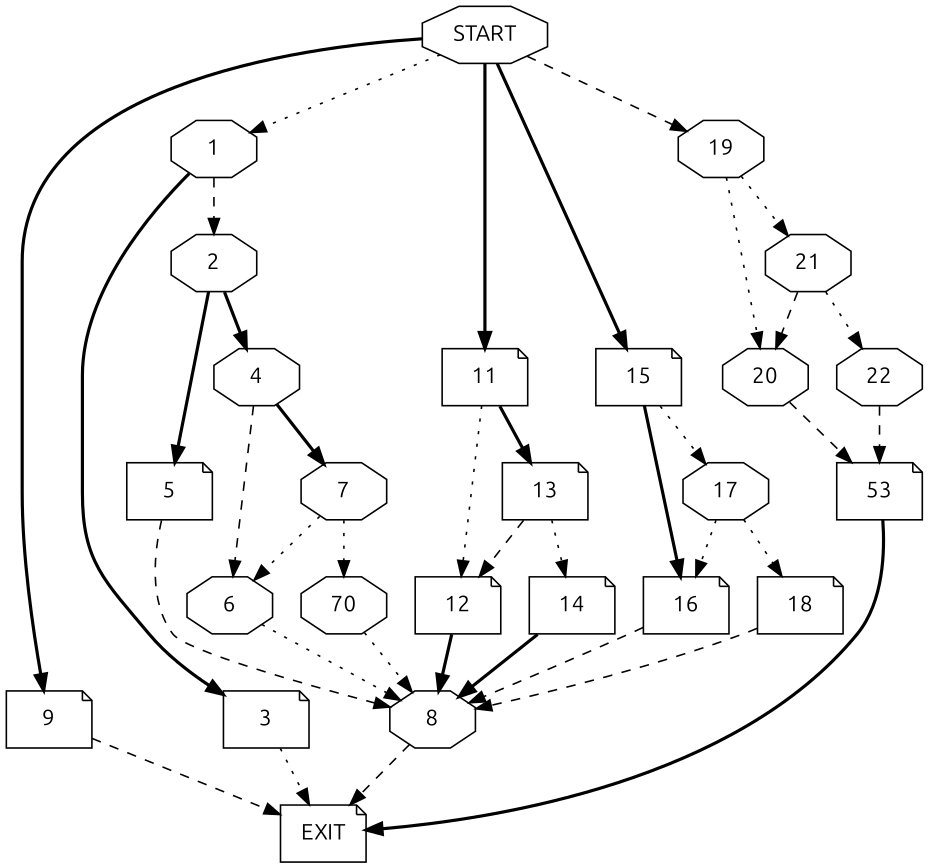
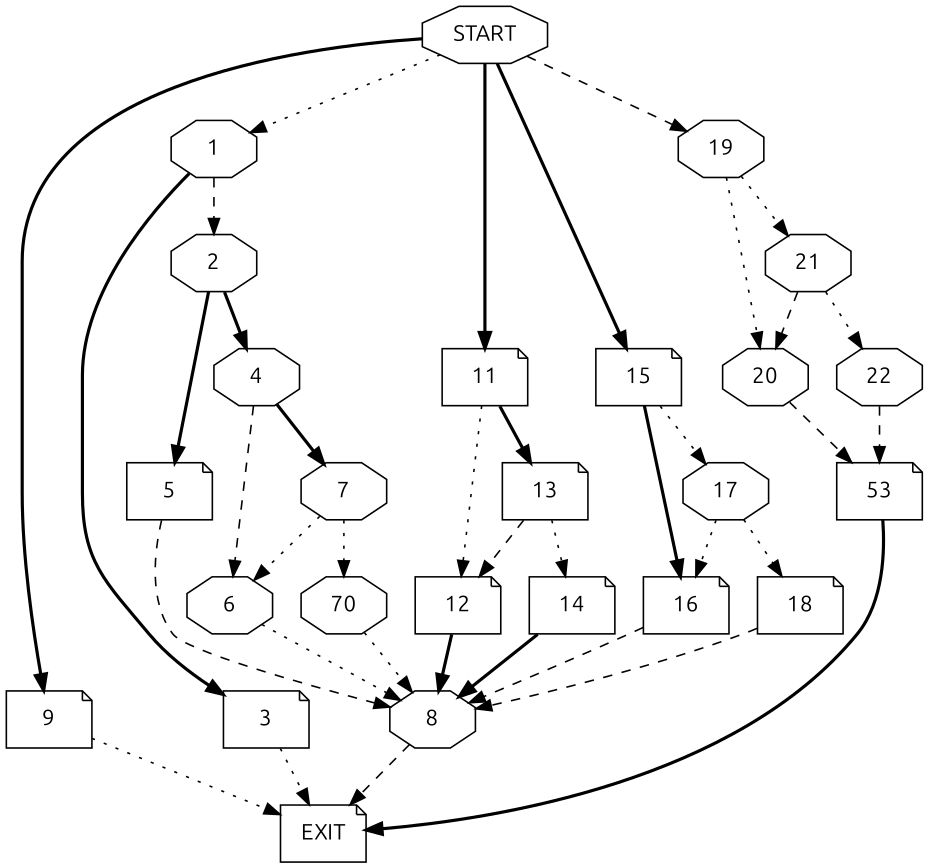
edge "9" -> "EXIT": style dashed -> dotted
